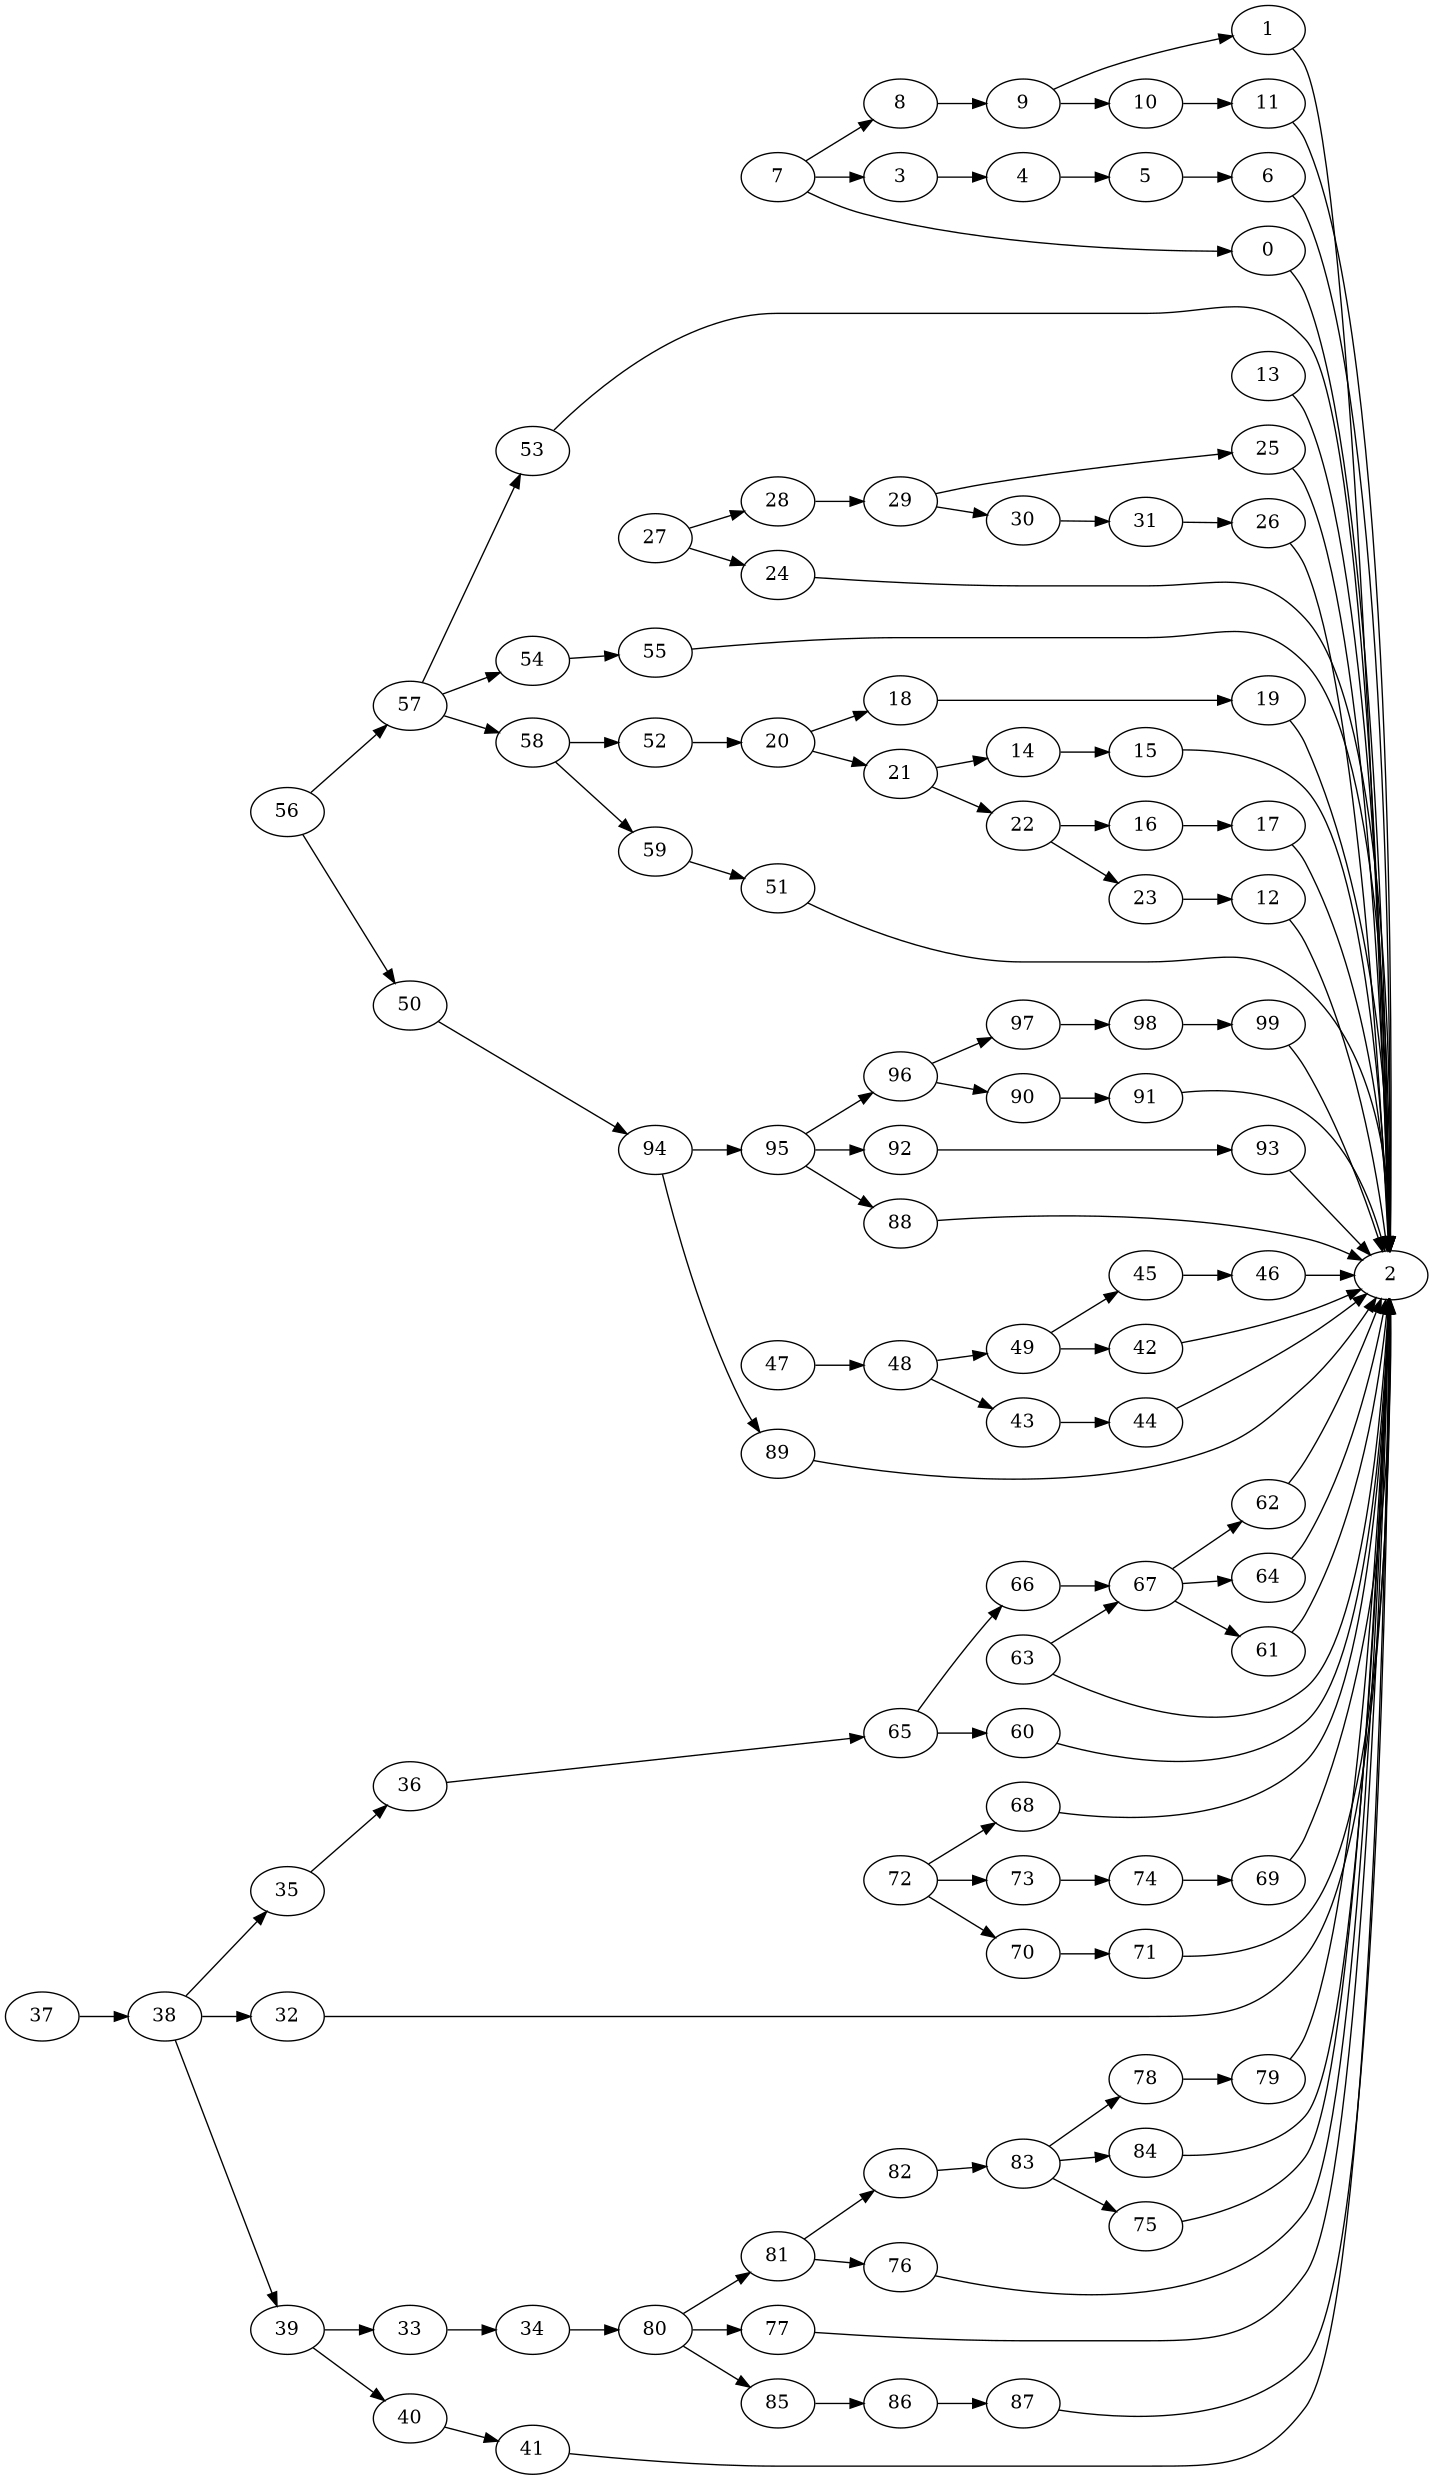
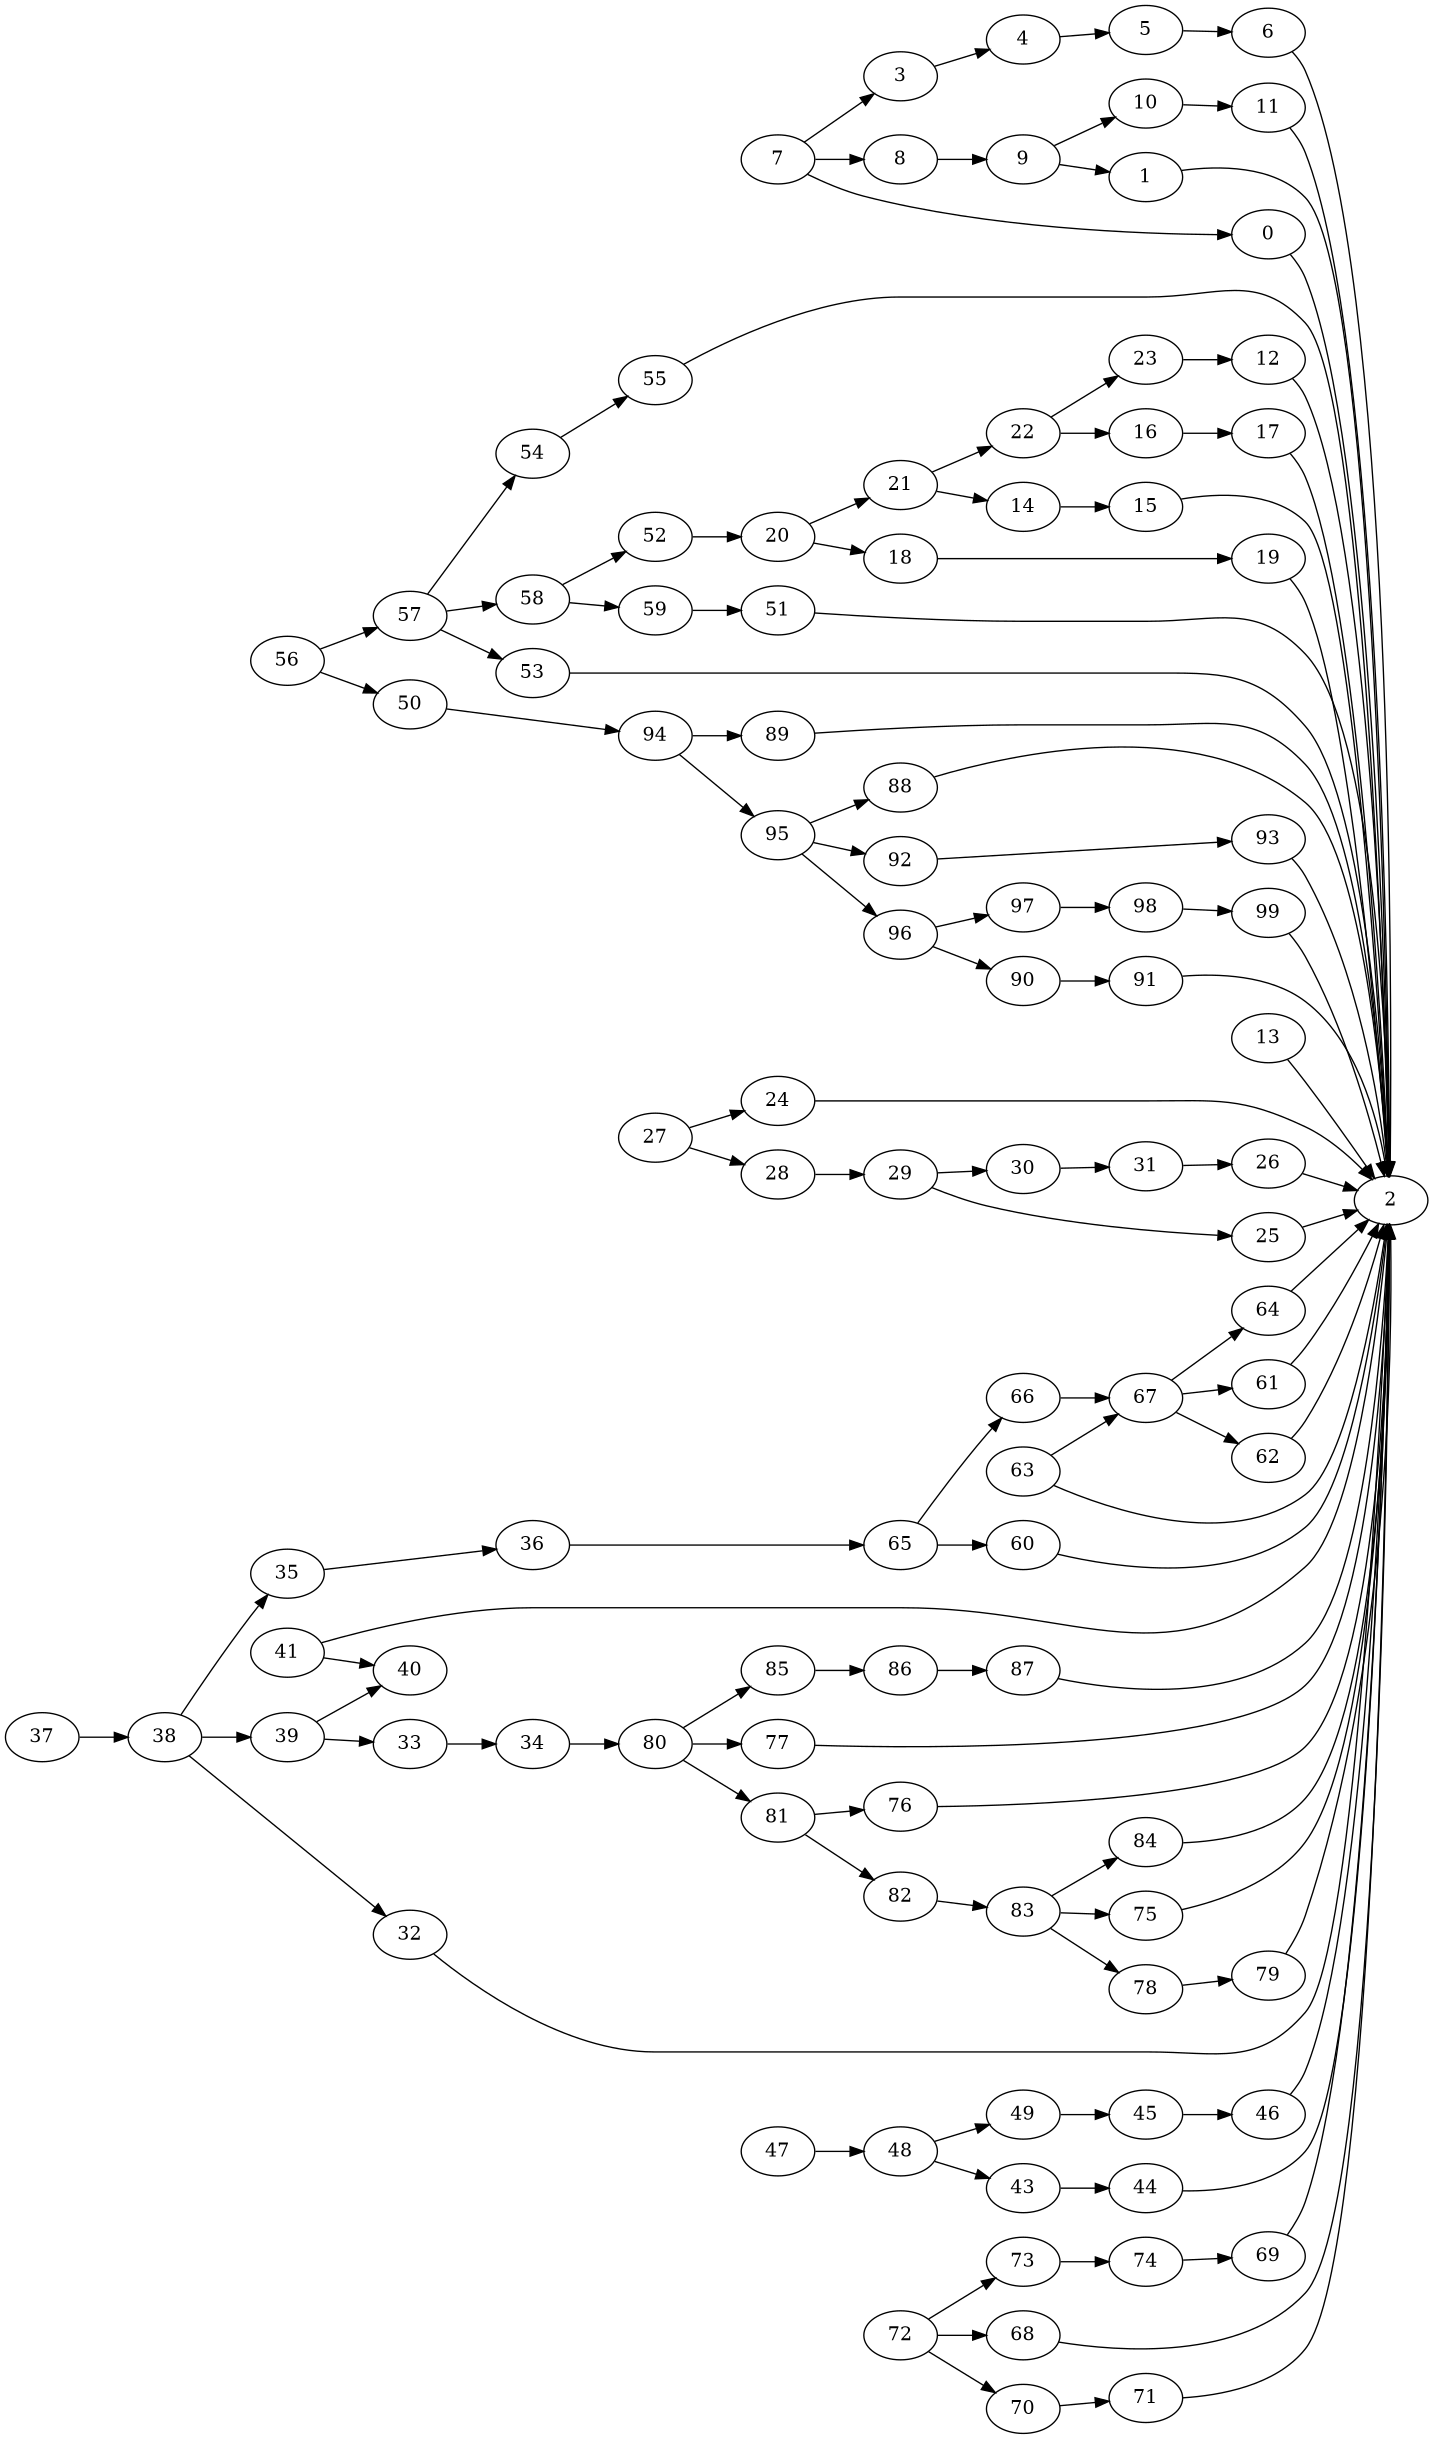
node "42": removed
edge "40" -> "41": reversed
